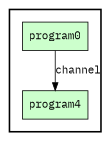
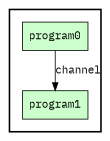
node "program4": label "program4" -> "program1"
